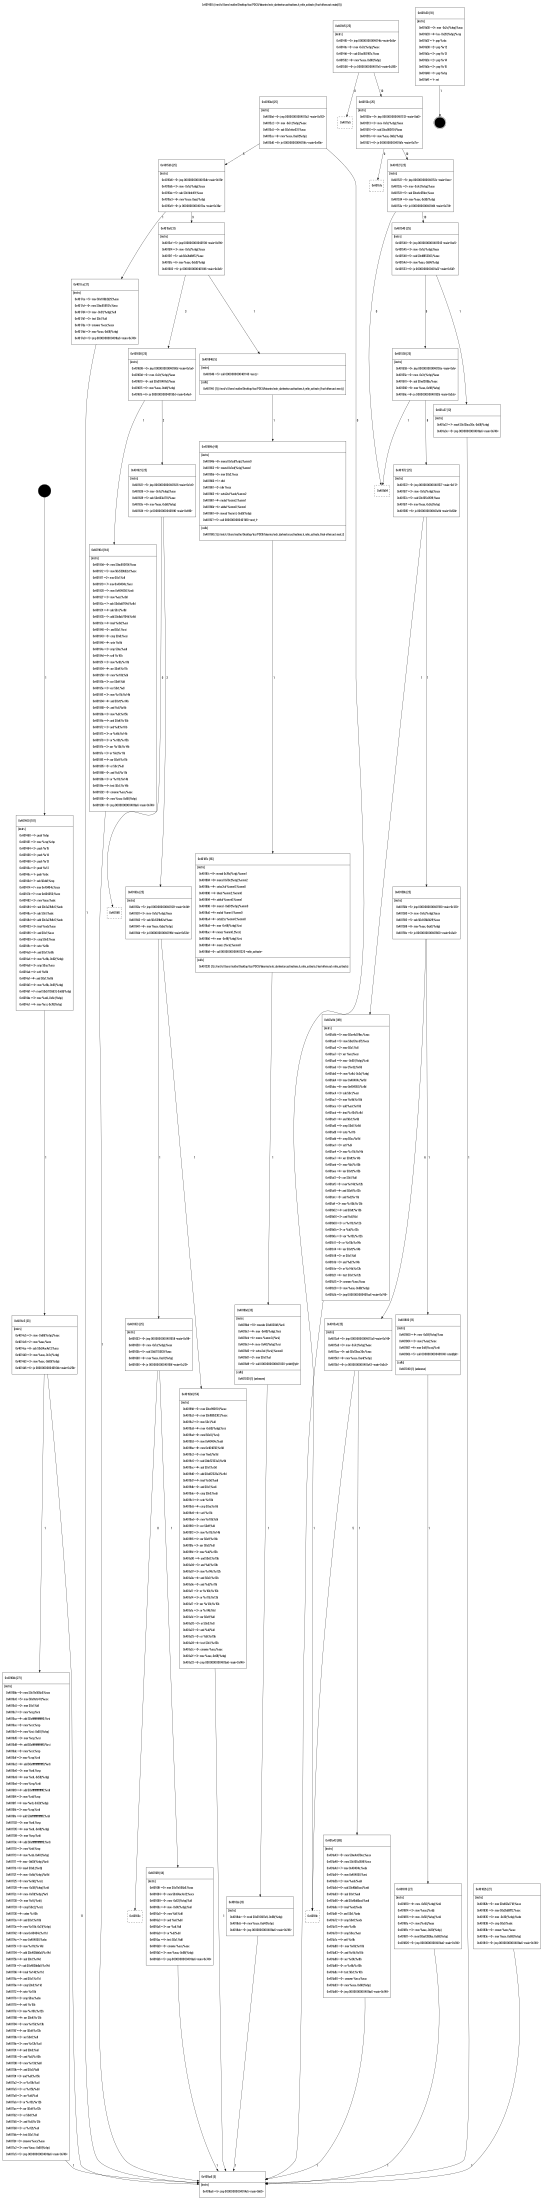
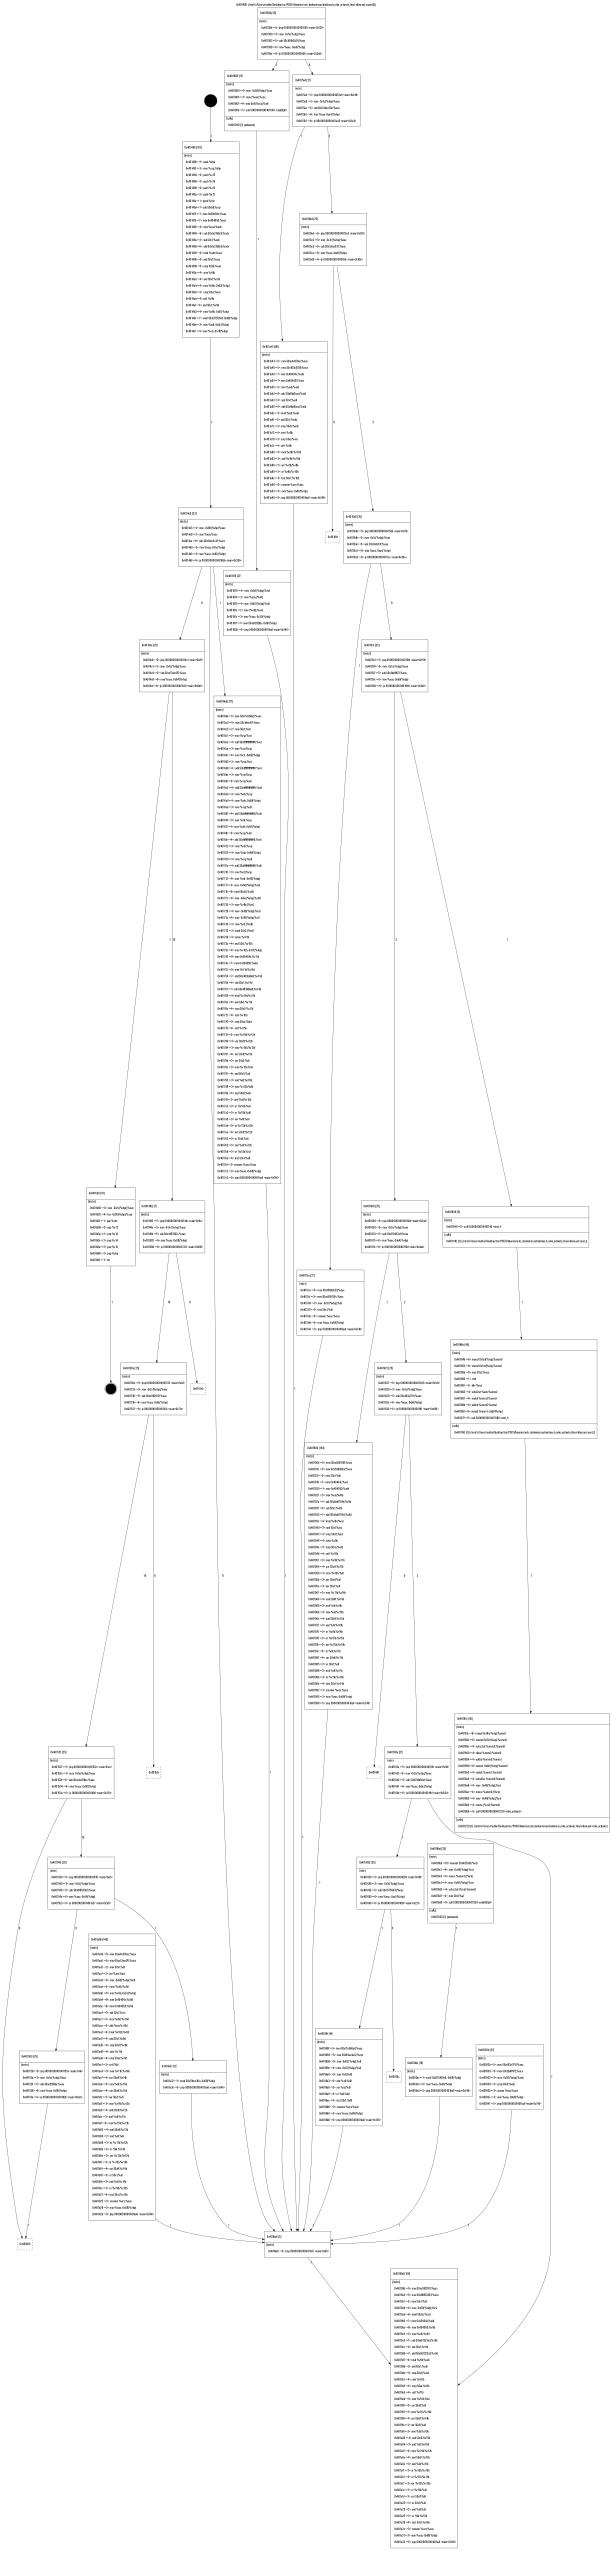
node "0x401572 [25]": removed
node "0x4014dc [25]": added
edge "0x40187c [65]" -> "0x4018bd [33]": removed, label "1"
edge "0x4015a4 [25]" -> "0x4018fc": now "0x4015a4 [25]" -> "0x4015bd [25]"
edge "0x40199d [154]" -> "0x401ba6 [5]": reversed
